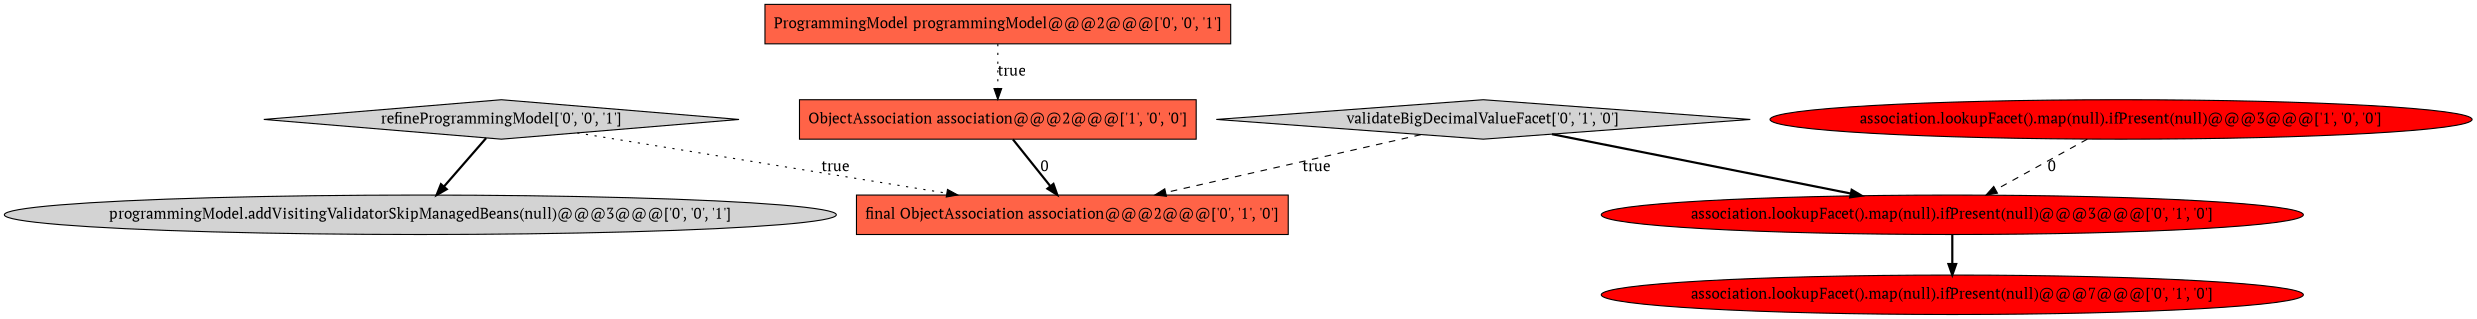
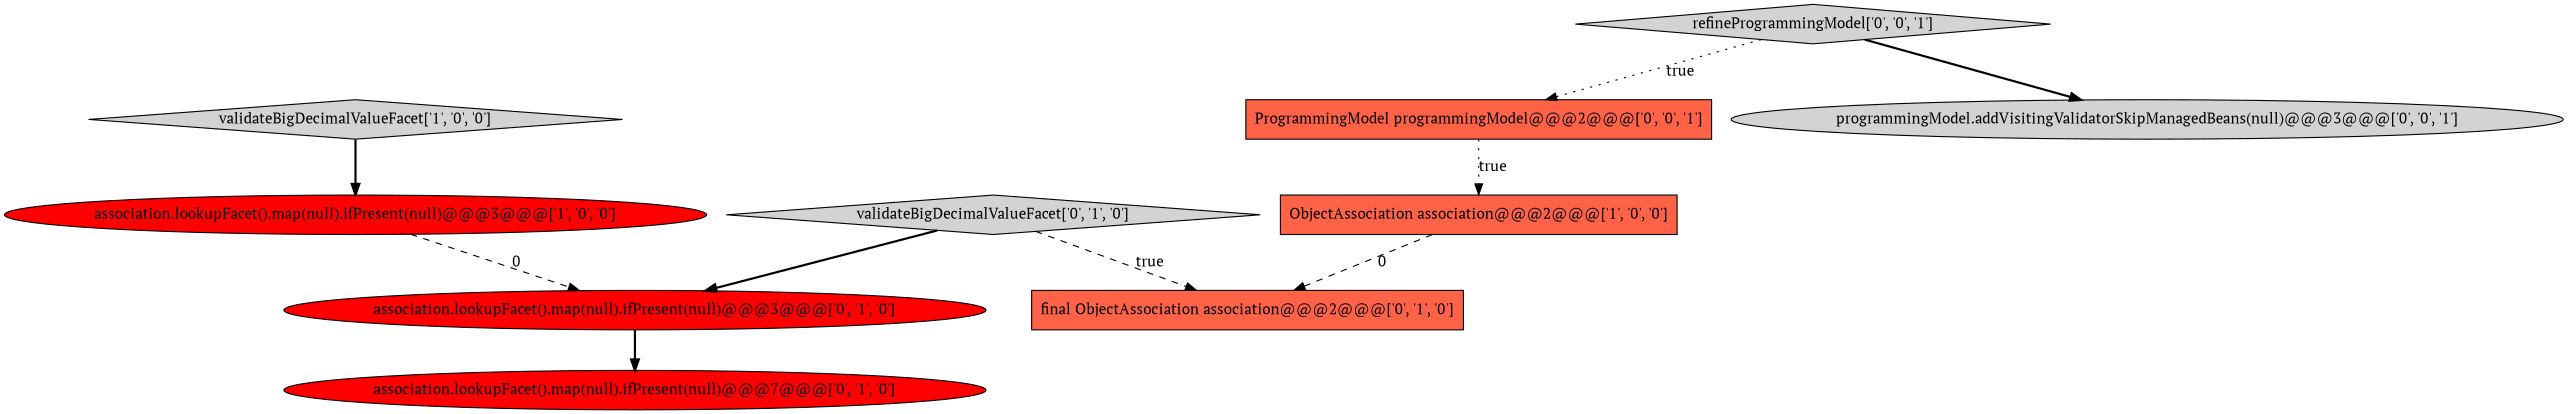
node "validateBigDecimalValueFacet['1', '0', '0']": added
edge "refineProgrammingModel['0', '0', '1']" -> "final ObjectAssociation association@@@2@@@['0', '1', '0']": now "refineProgrammingModel['0', '0', '1']" -> "ProgrammingModel programmingModel@@@2@@@['0', '0', '1']"
edge "ObjectAssociation association@@@2@@@['1', '0', '0']" -> "final ObjectAssociation association@@@2@@@['0', '1', '0']": style bold -> dashed
